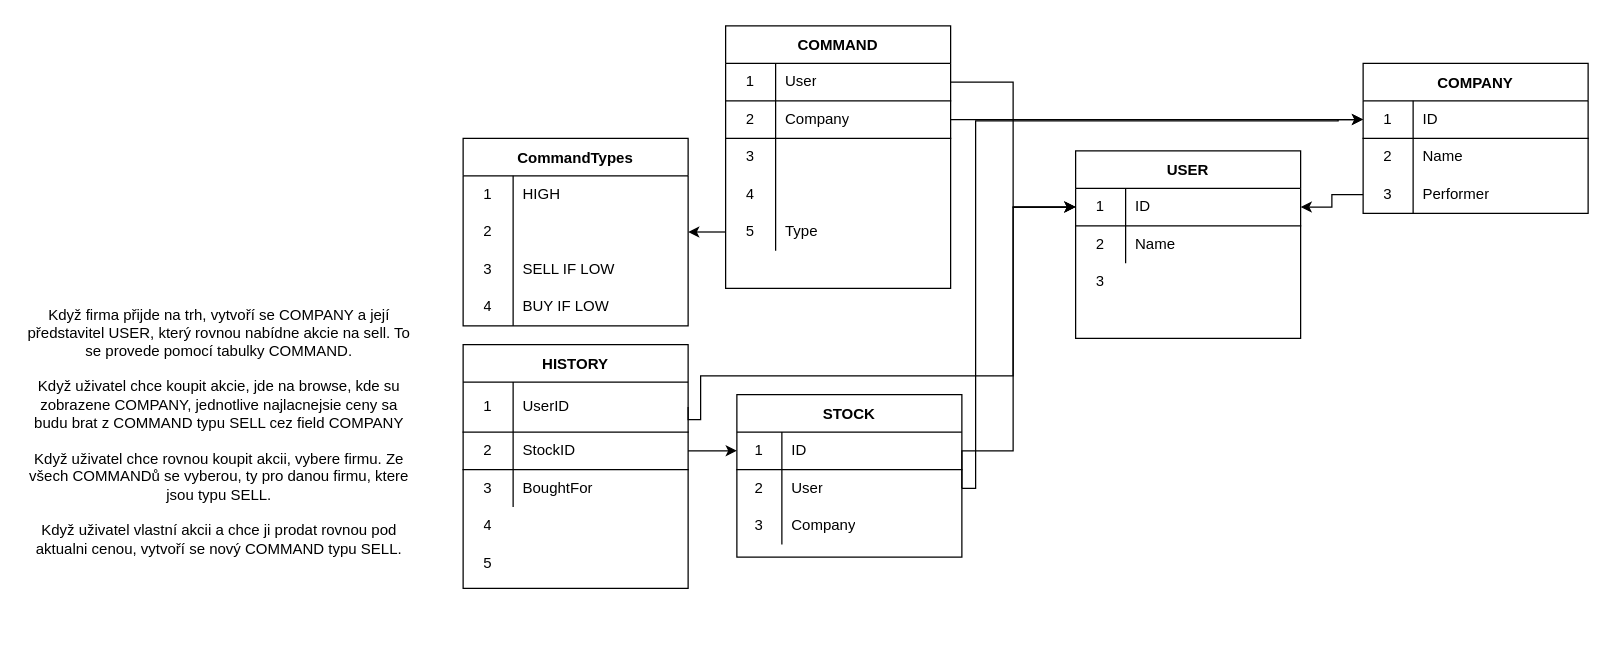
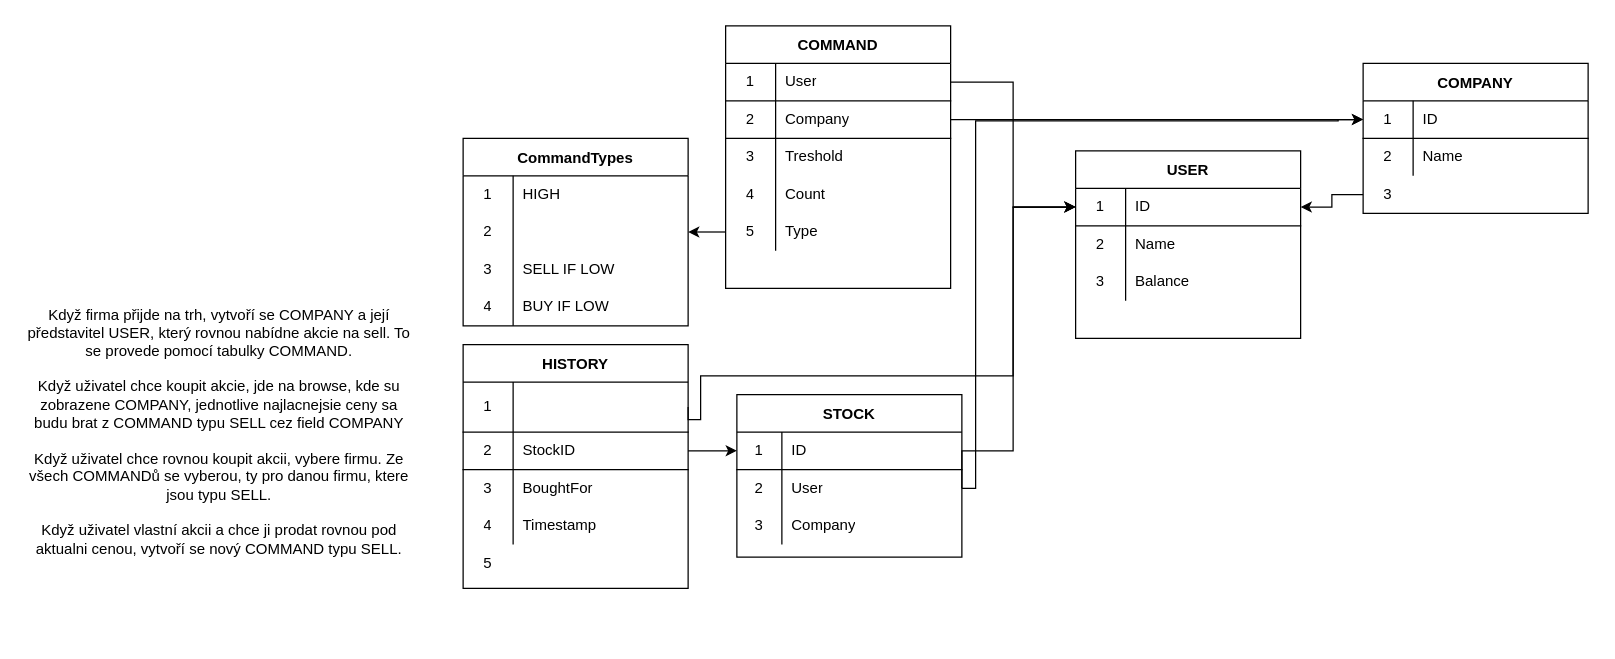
node "Treshold": added
node "Count": added
node "Performer": removed
node "Balance": added
node "UserID": removed
node "Timestamp": added
